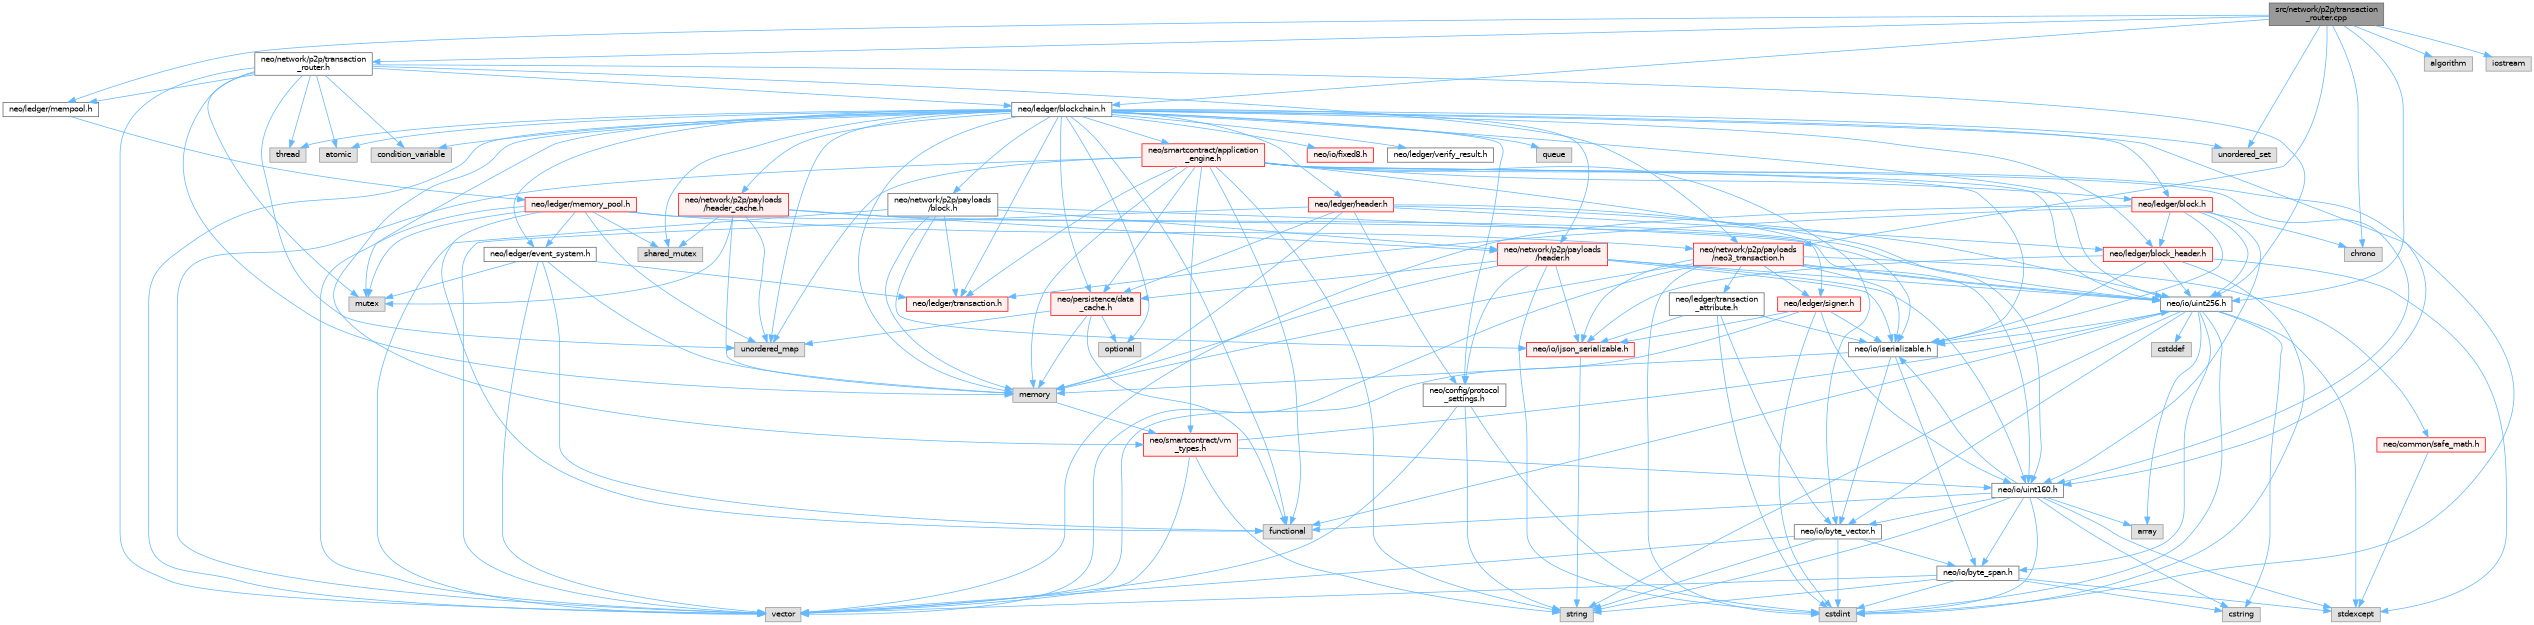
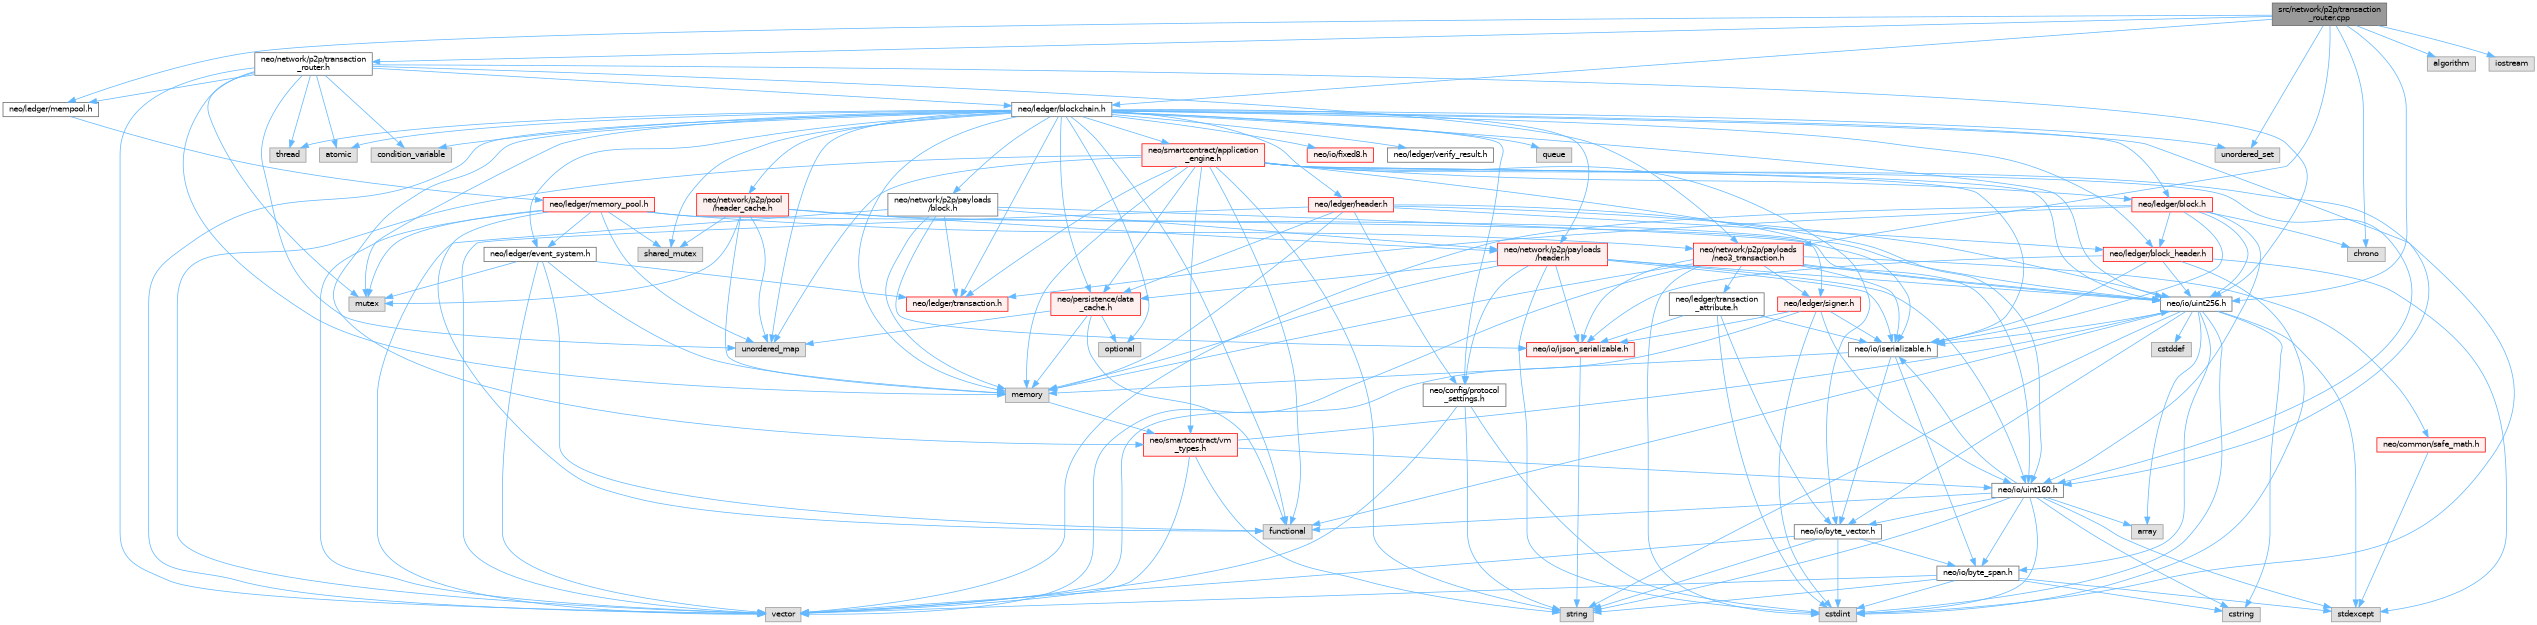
node "neo/network/p2p/payloads /header_cache.h": label "neo/network/p2p/payloads /header_cache.h" -> "neo/network/p2p/pool /header_cache.h"
